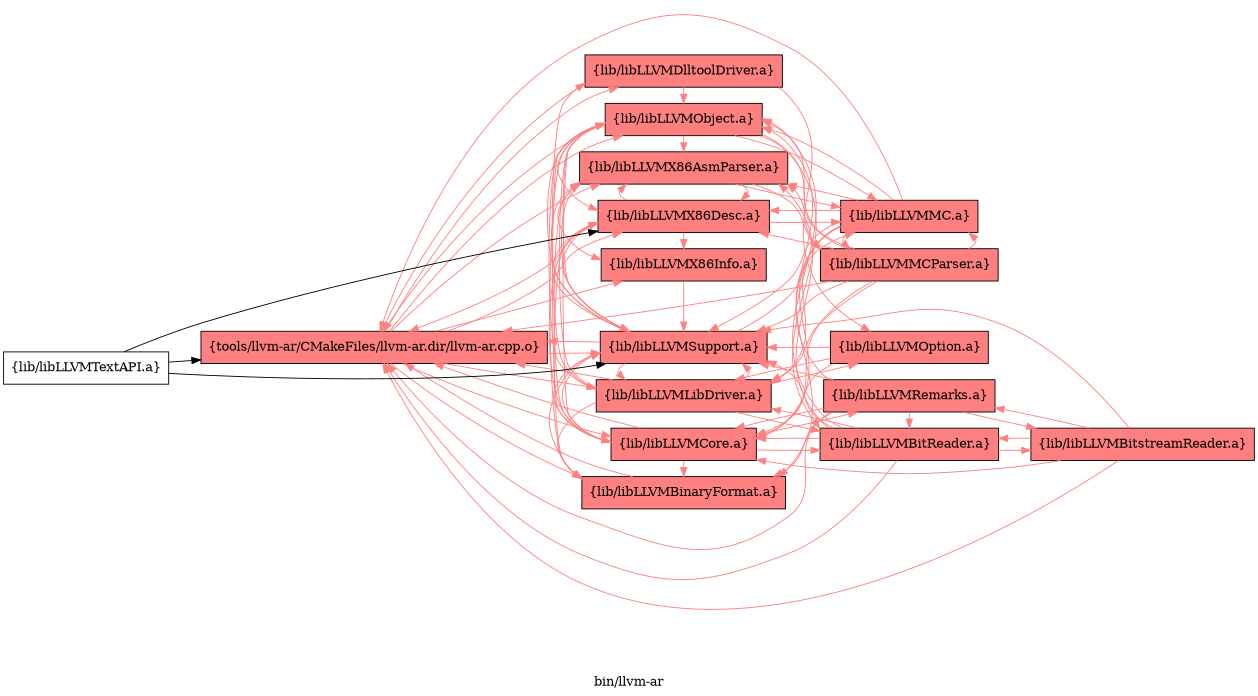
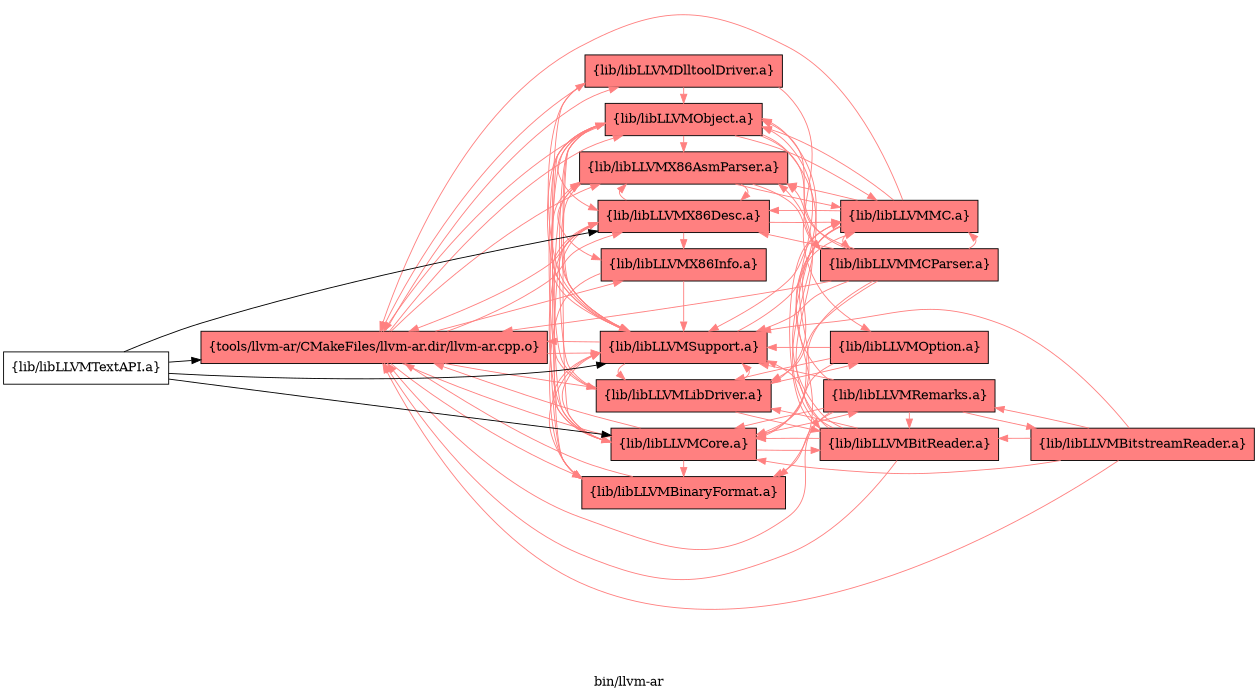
edge "{lib/libLLVMDlltoolDriver.a}" -> "{lib/libLLVMSupport.a}": added
edge "{lib/libLLVMLibDriver.a}" -> "{tools/llvm-ar/CMakeFiles/llvm-ar.dir/llvm-ar.cpp.o}": removed
edge "{lib/libLLVMTextAPI.a}" -> "{lib/libLLVMCore.a}": added
edge "{lib/libLLVMLibDriver.a}" -> "{lib/libLLVMBinaryFormat.a}": now "{lib/libLLVMX86Info.a}" -> "{lib/libLLVMBinaryFormat.a}"
edge "{lib/libLLVMBitReader.a}" -> "{lib/libLLVMBitstreamReader.a}": now "{lib/libLLVMBitReader.a}" -> "{lib/libLLVMMC.a}"
